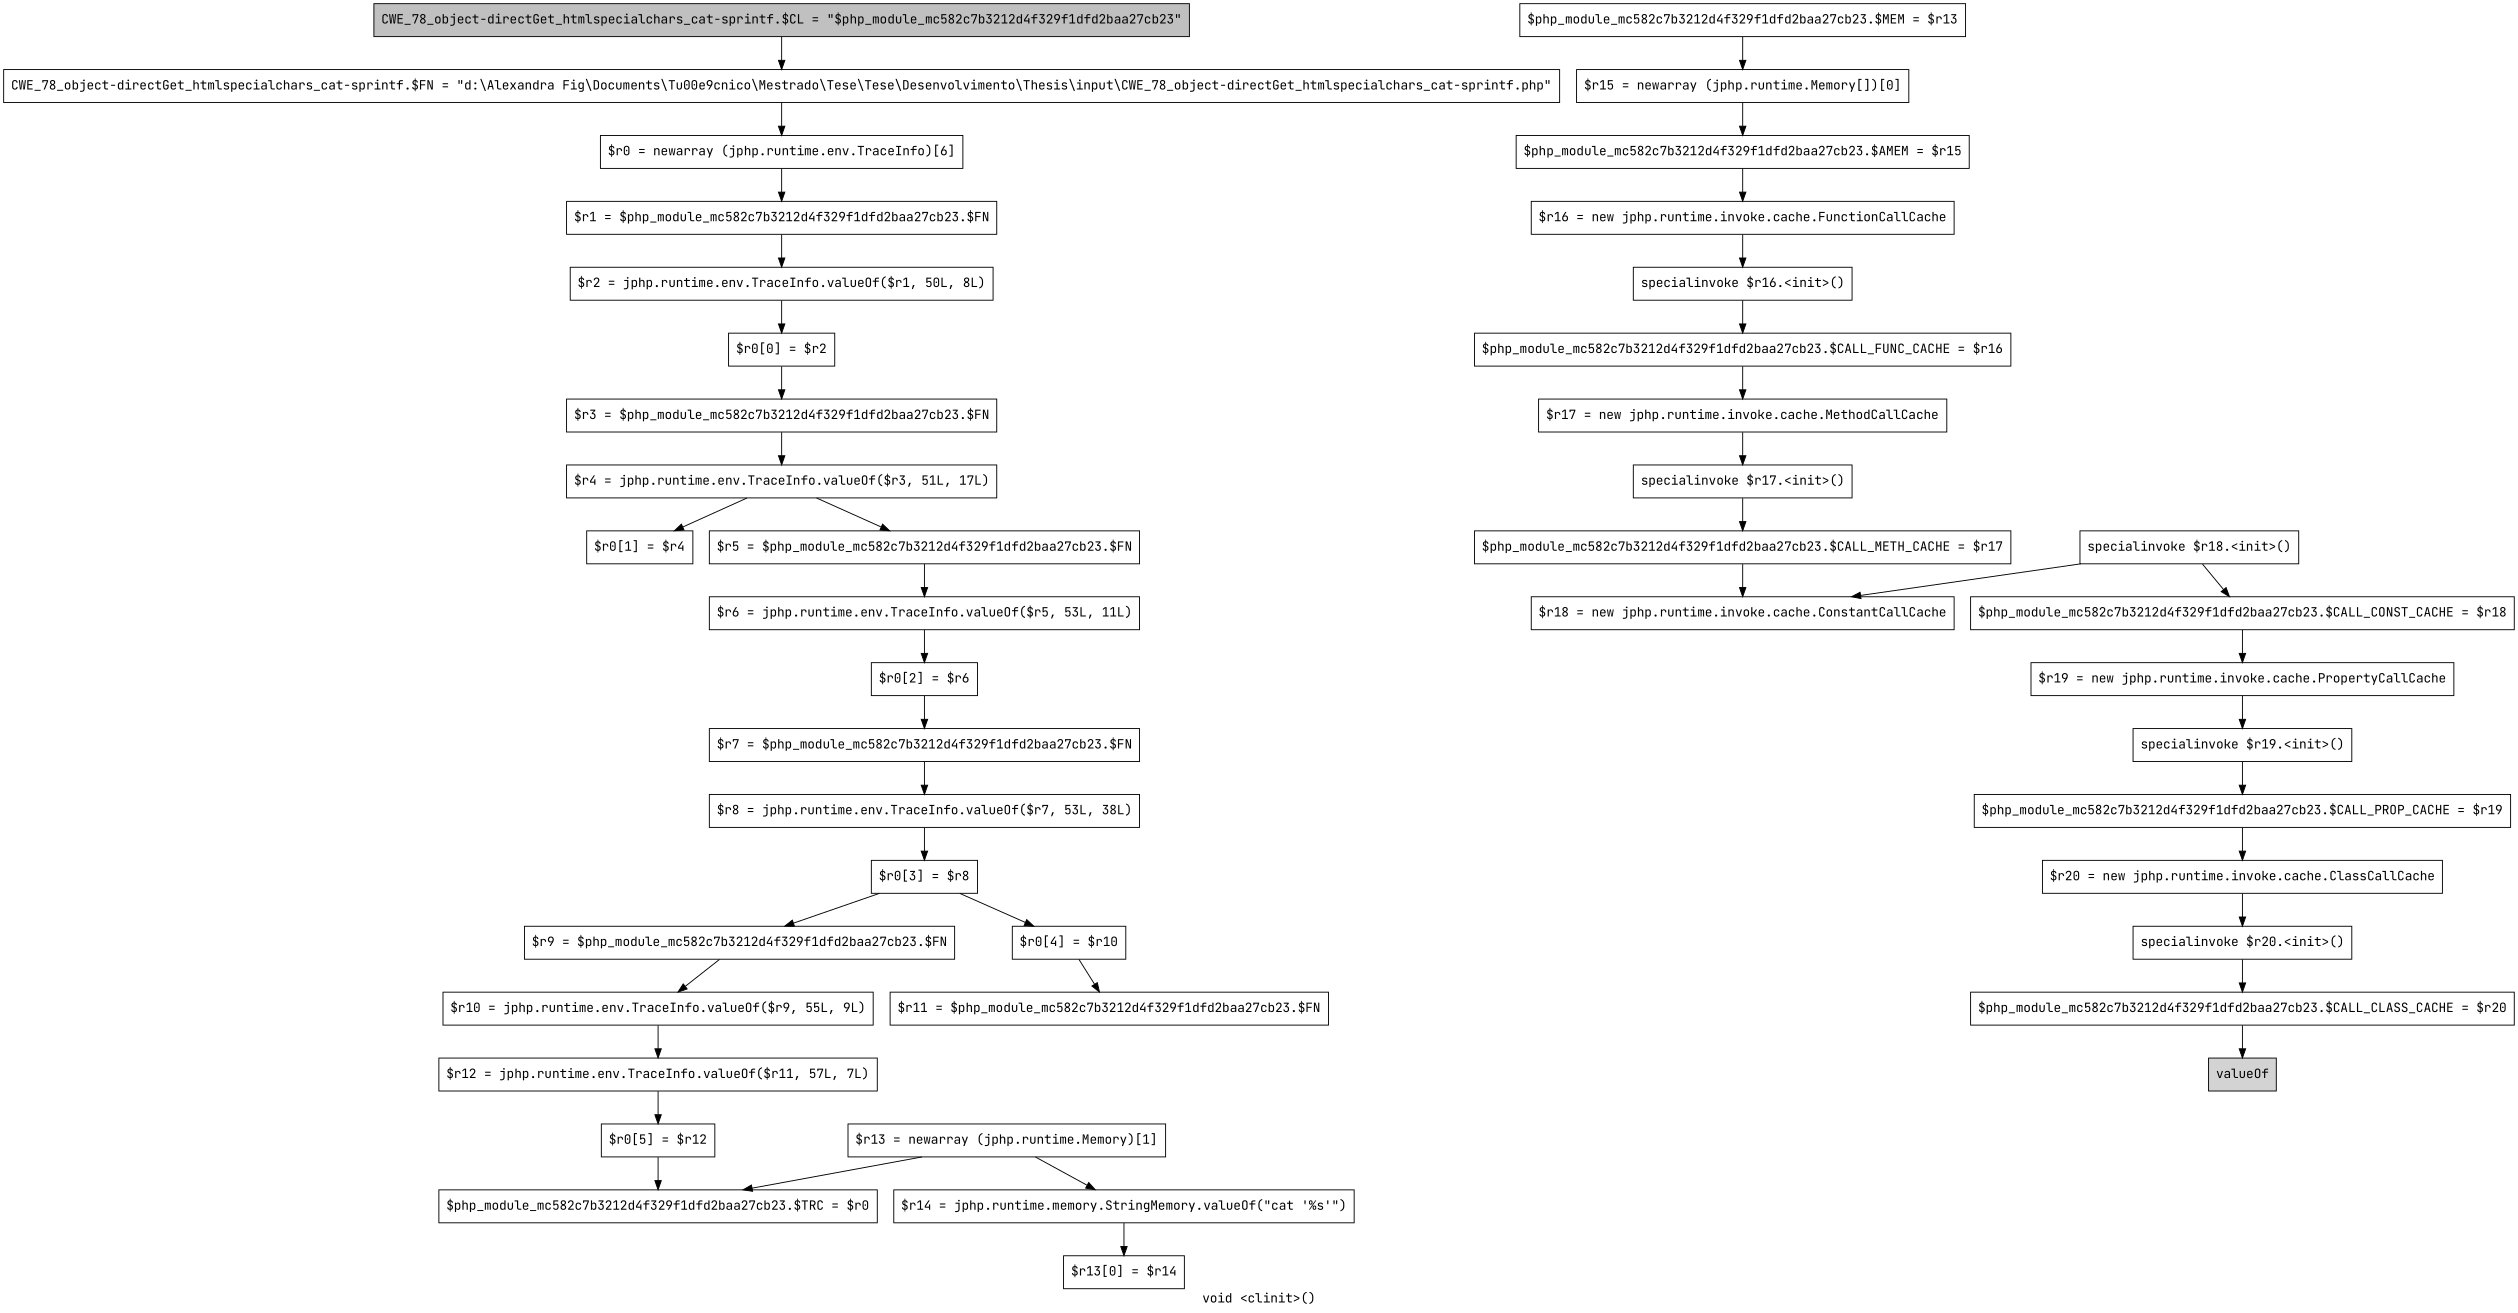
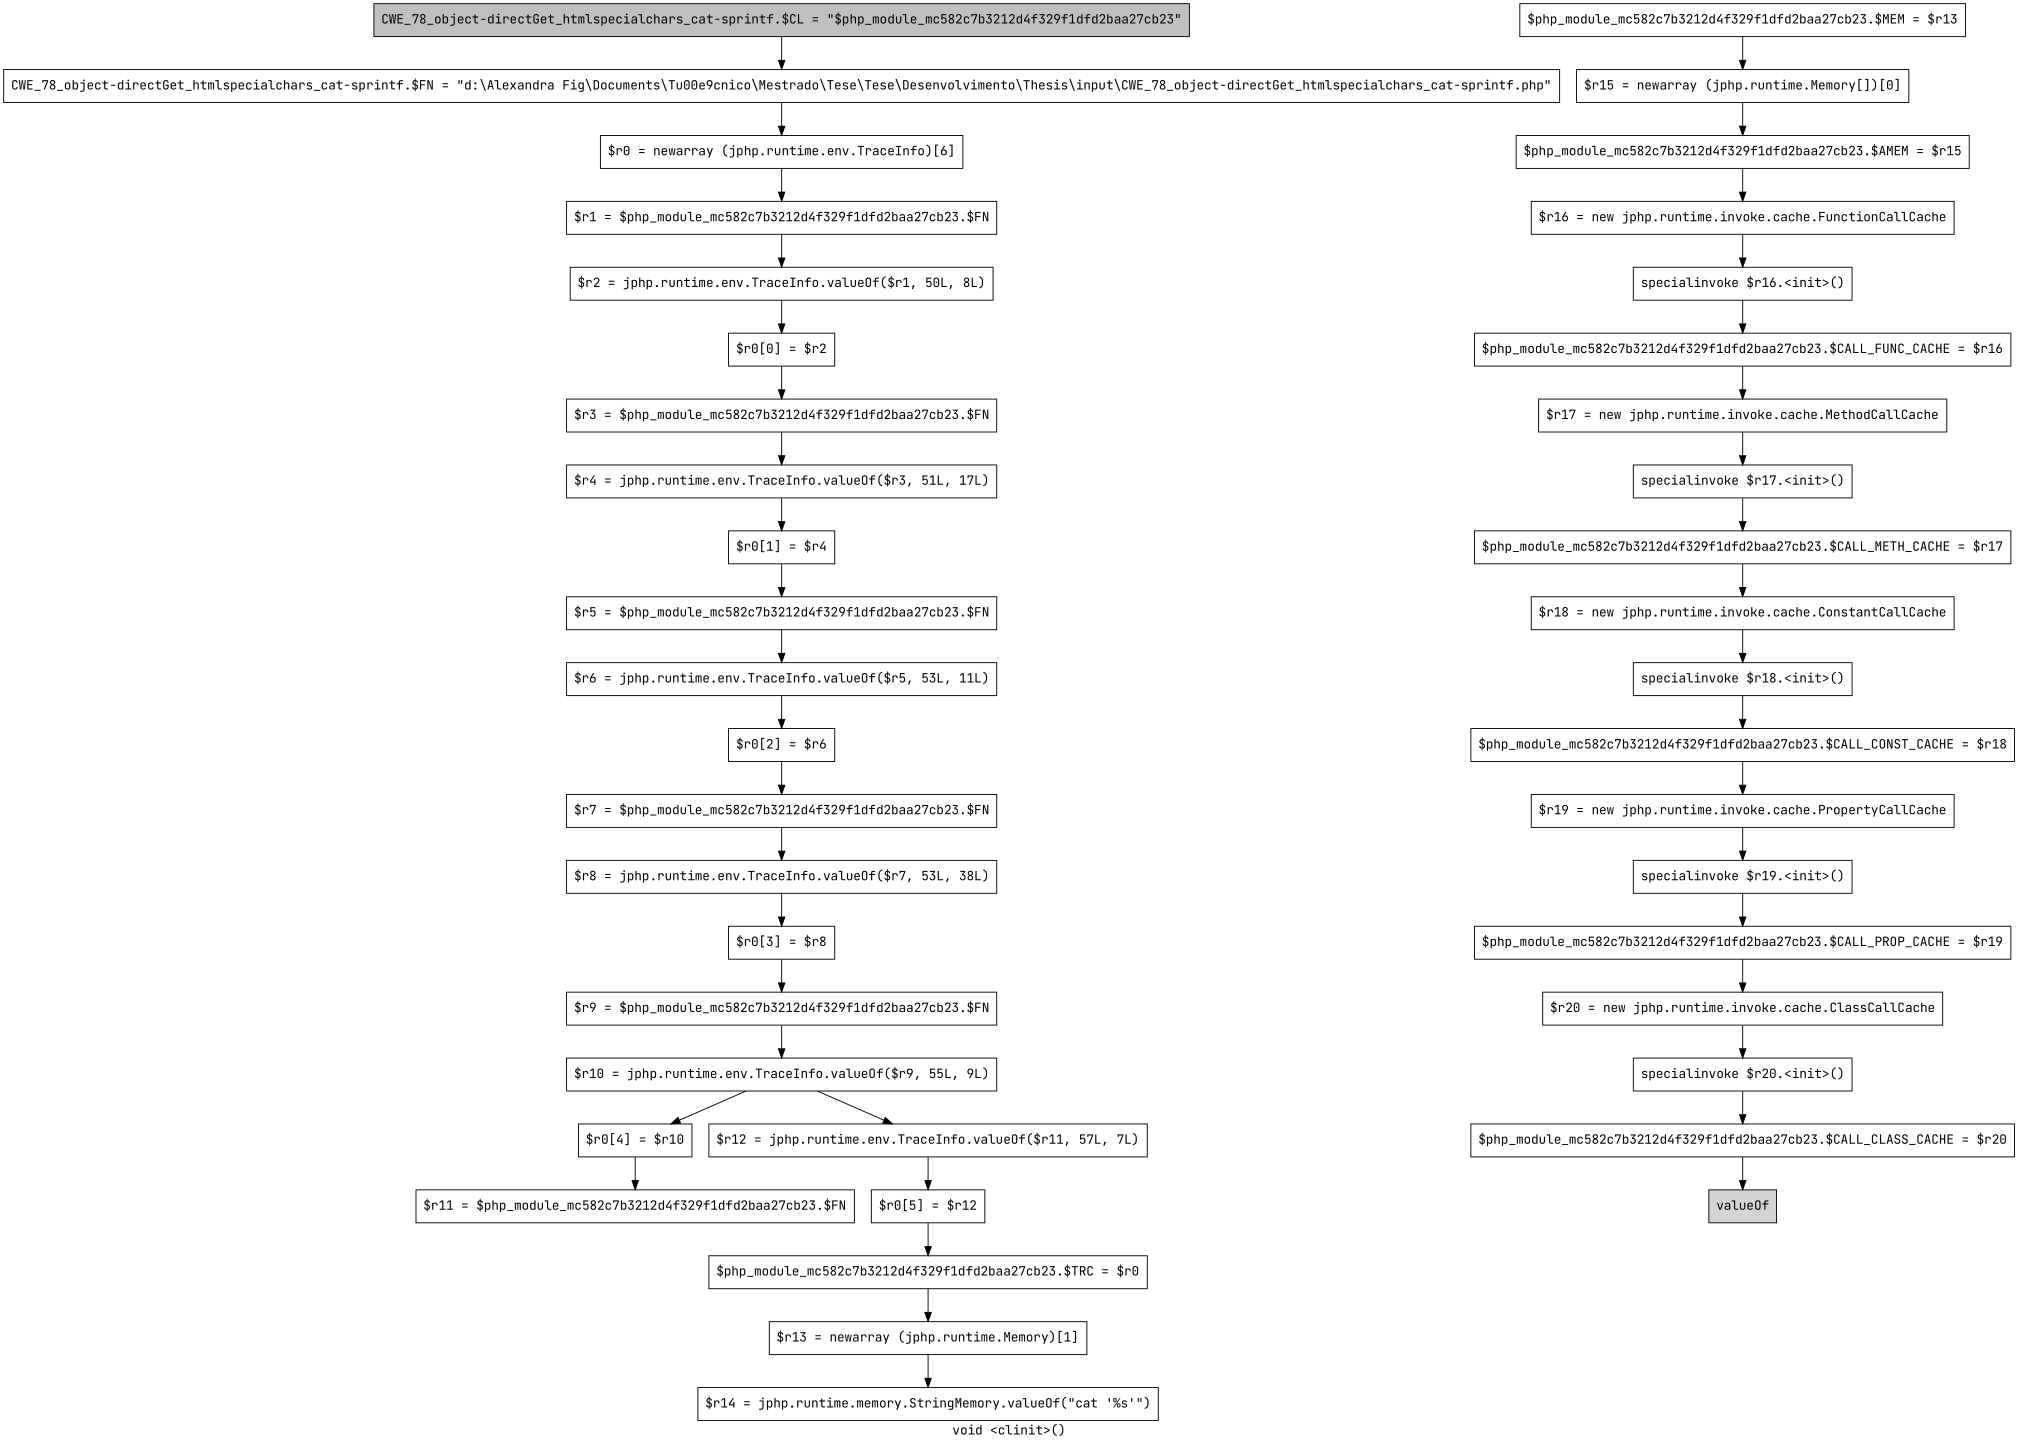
edge "$r4 = jphp.runtime.env.TraceInfo.valueOf($r3, 51L, 17L)" -> "$r5 = $php_module_mc582c7b3212d4f329f1dfd2baa27cb23.$FN": now "$r0[1] = $r4" -> "$r5 = $php_module_mc582c7b3212d4f329f1dfd2baa27cb23.$FN"
edge "specialinvoke $r18.<init>()" -> "$r18 = new jphp.runtime.invoke.cache.ConstantCallCache": reversed
edge "$r0[3] = $r8" -> "$r0[4] = $r10": now "$r10 = jphp.runtime.env.TraceInfo.valueOf($r9, 55L, 9L)" -> "$r0[4] = $r10"
edge "$r13 = newarray (jphp.runtime.Memory)[1]" -> "$php_module_mc582c7b3212d4f329f1dfd2baa27cb23.$TRC = $r0": reversed
node "$r13[0] = $r14": removed
